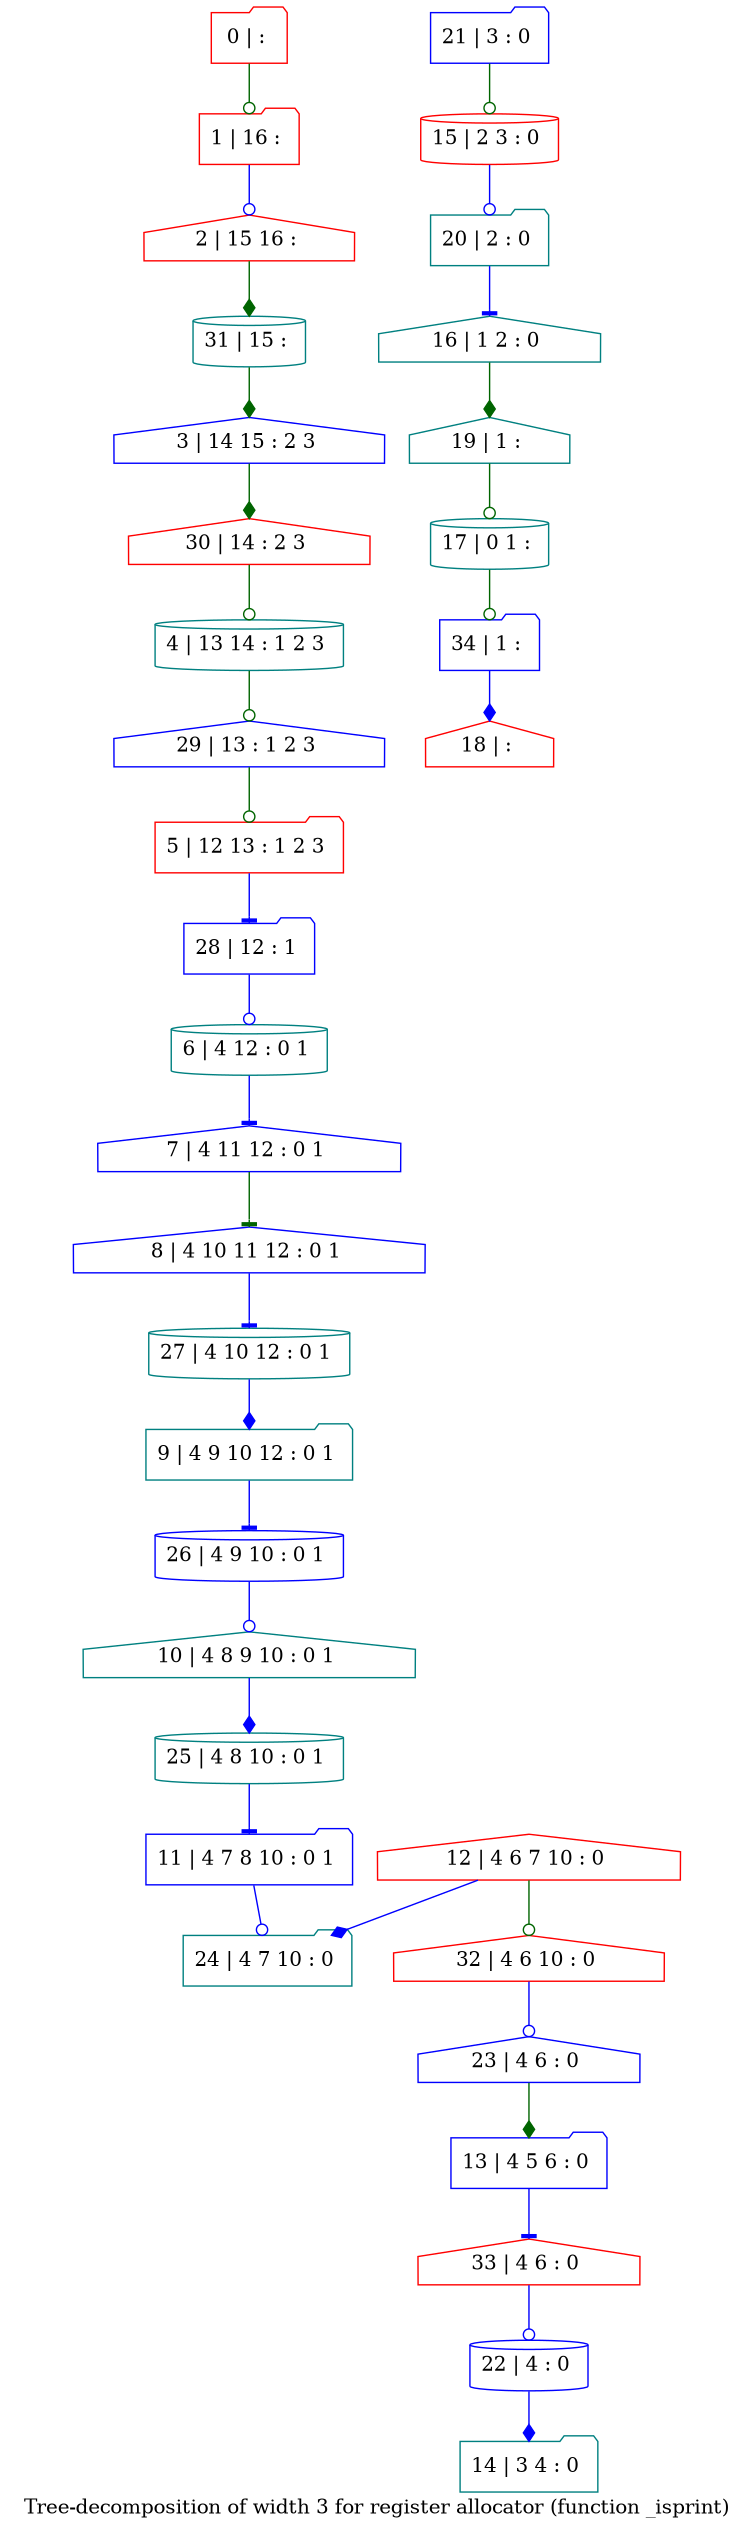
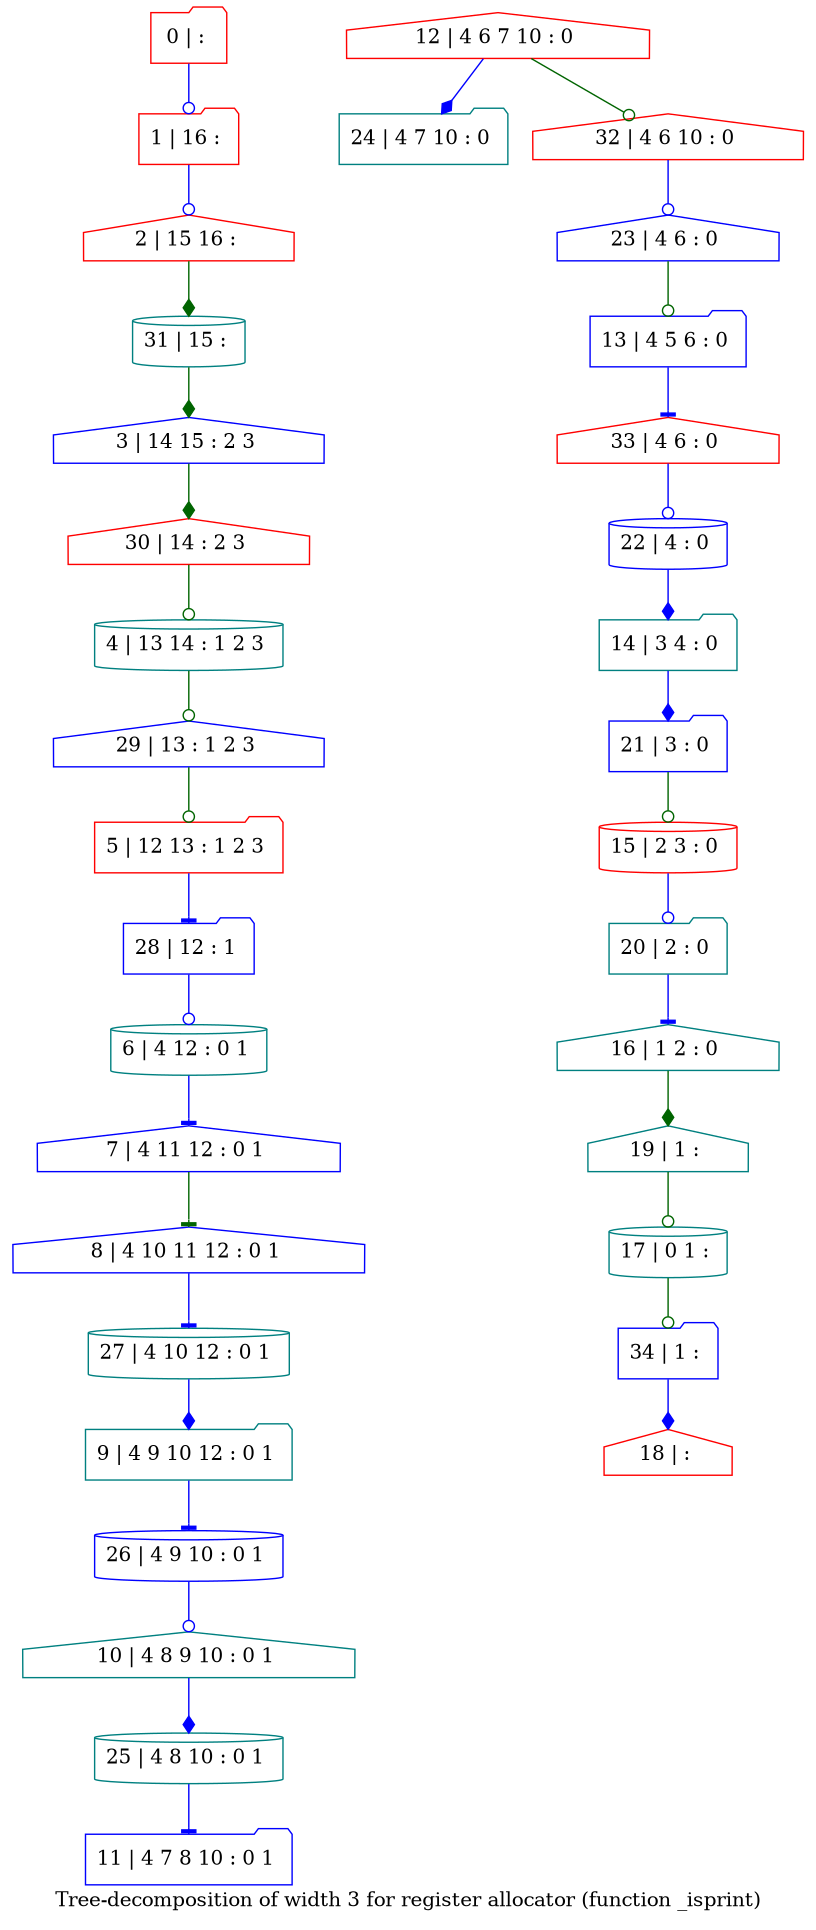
edge "0 | :" -> "1 | 16 :": color darkgreen -> blue
edge "14 | 3 4 : 0" -> "21 | 3 : 0": added
edge "11 | 4 7 8 10 : 0 1" -> "24 | 4 7 10 : 0": removed
edge "23 | 4 6 : 0" -> "13 | 4 5 6 : 0": arrowhead diamond -> odot
